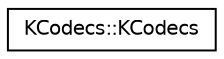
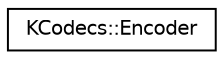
node "KCodecs::KCodecs": label "KCodecs::KCodecs" -> "KCodecs::Encoder"
